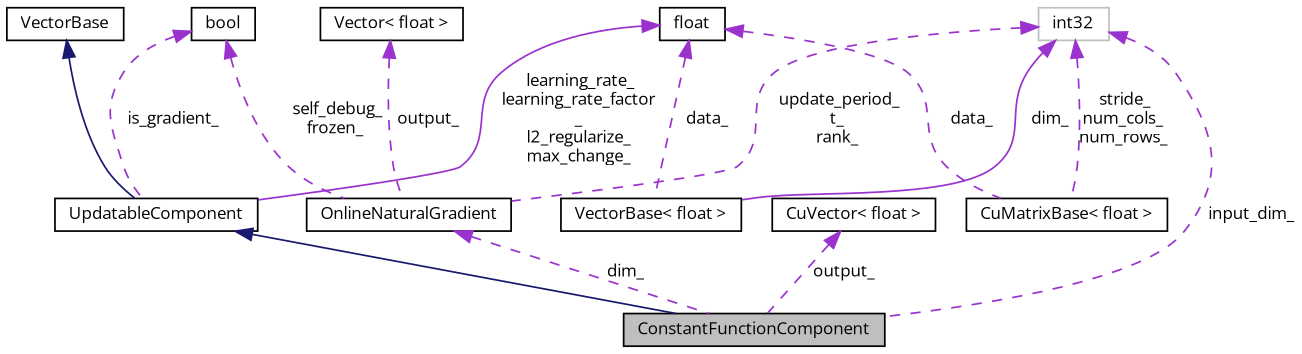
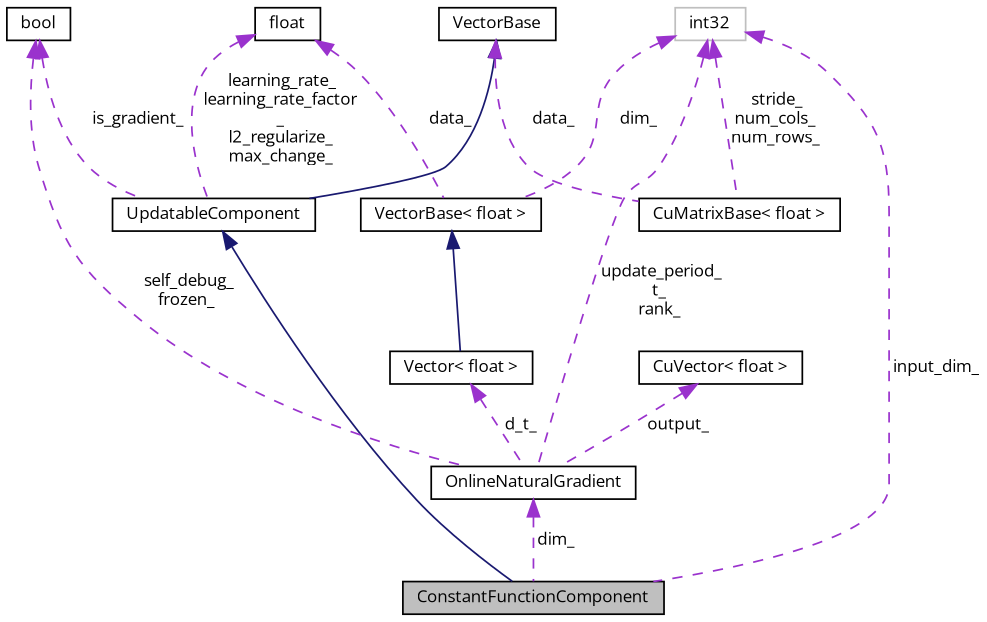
edge "CuMatrixBase< float >" -> "float": now "CuMatrixBase< float >" -> "VectorBase"
edge "OnlineNaturalGradient" -> "Vector< float >": label " output_" -> " d_t_"
edge "UpdatableComponent" -> "float": style solid -> dashed
edge "VectorBase< float >" -> "int32": style solid -> dashed
edge "ConstantFunctionComponent" -> "CuVector< float >": now "OnlineNaturalGradient" -> "CuVector< float >"
edge "Vector< float >" -> "VectorBase< float >": added
